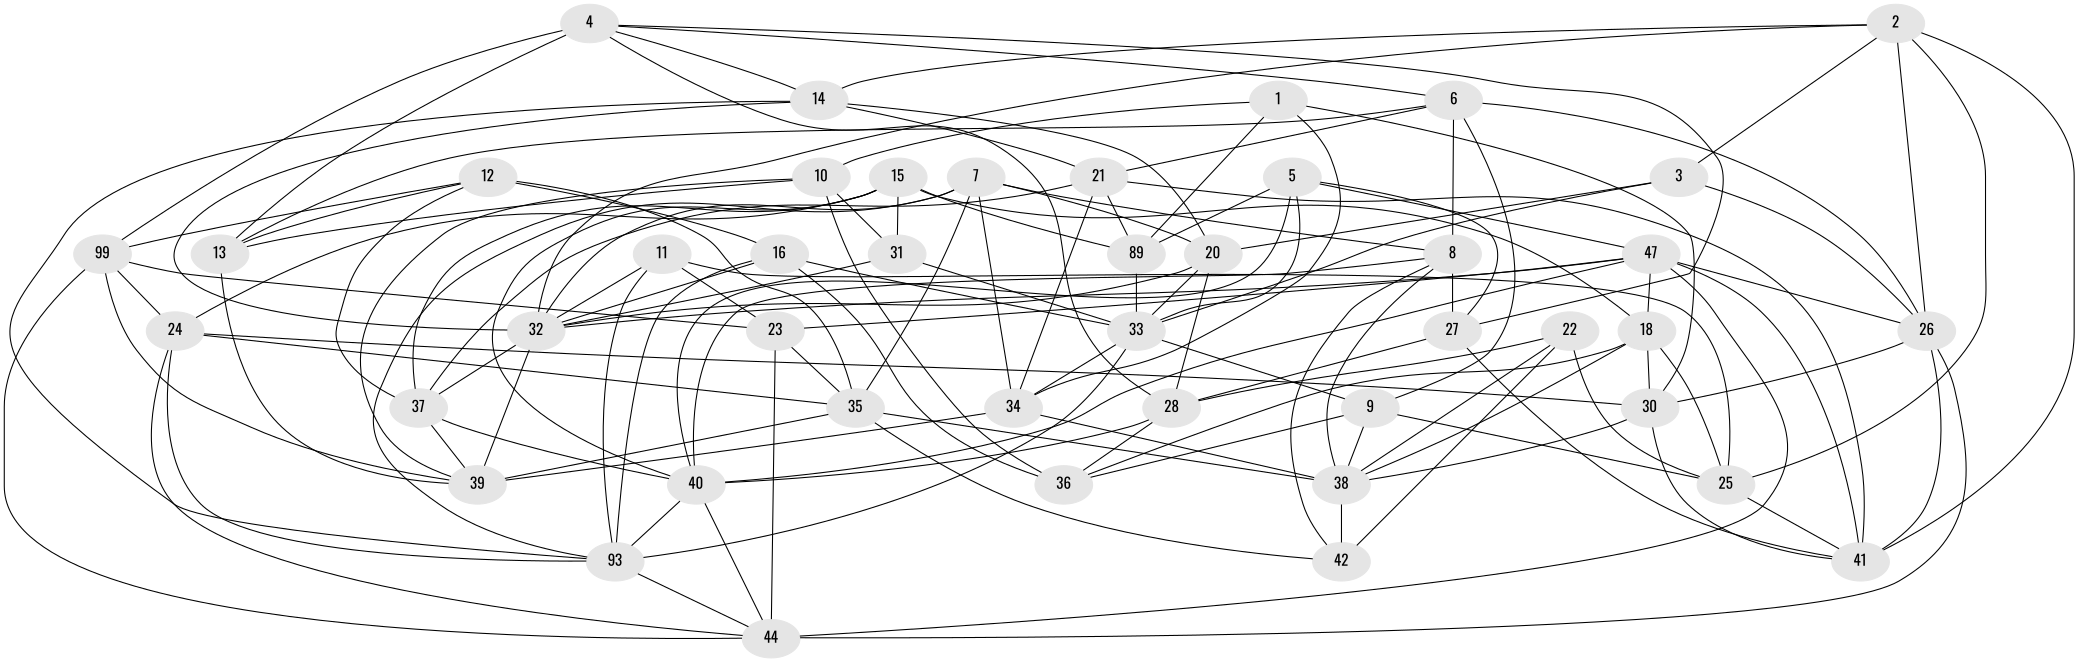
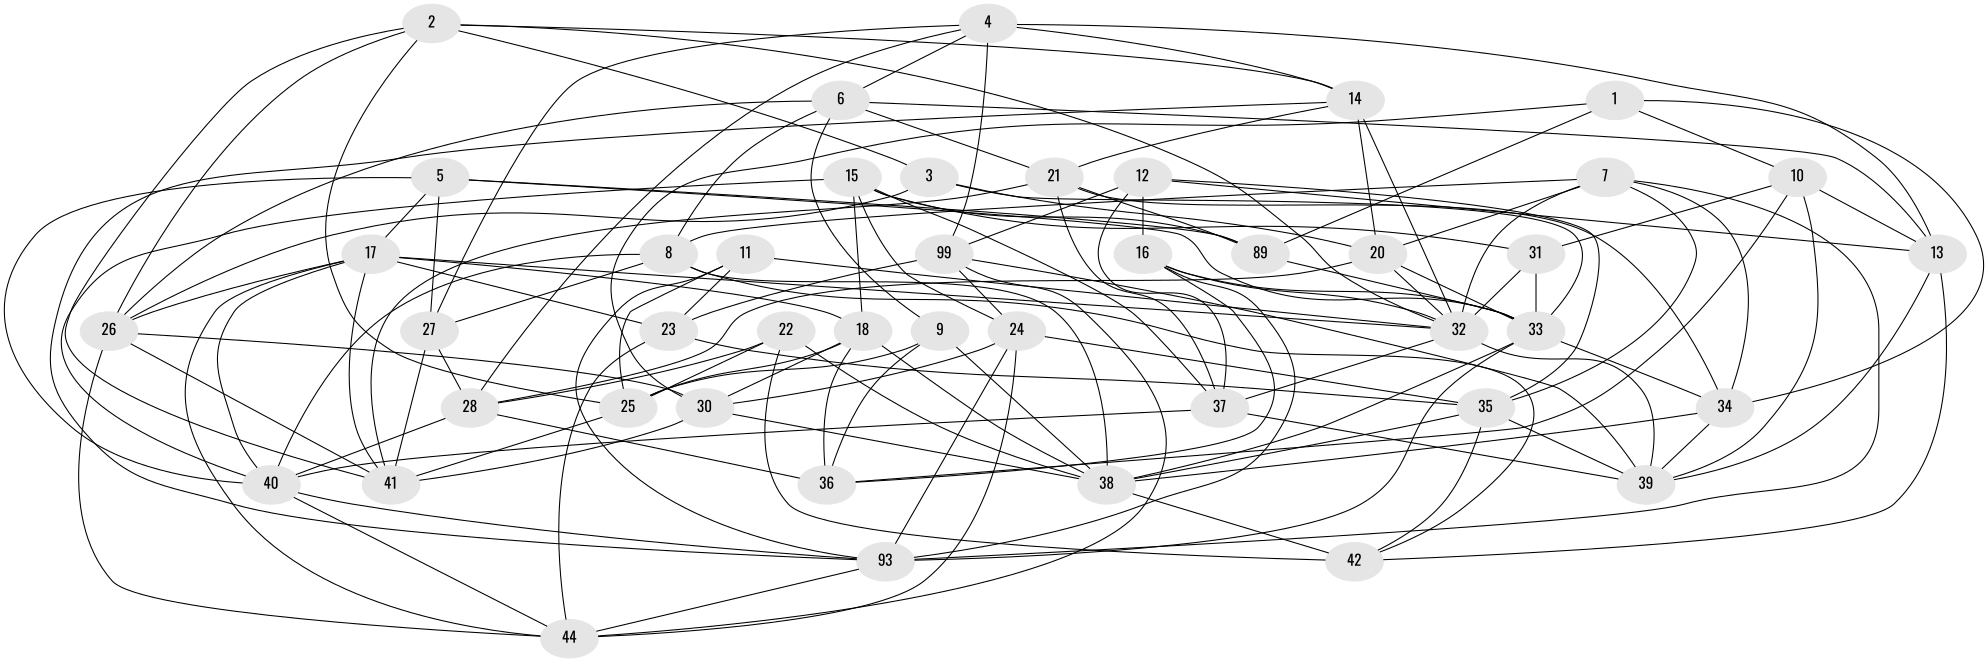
node "47": label "47" -> "17"
edge "33" -- "9": now "33" -- "38"
edge "13" -- "42": added
